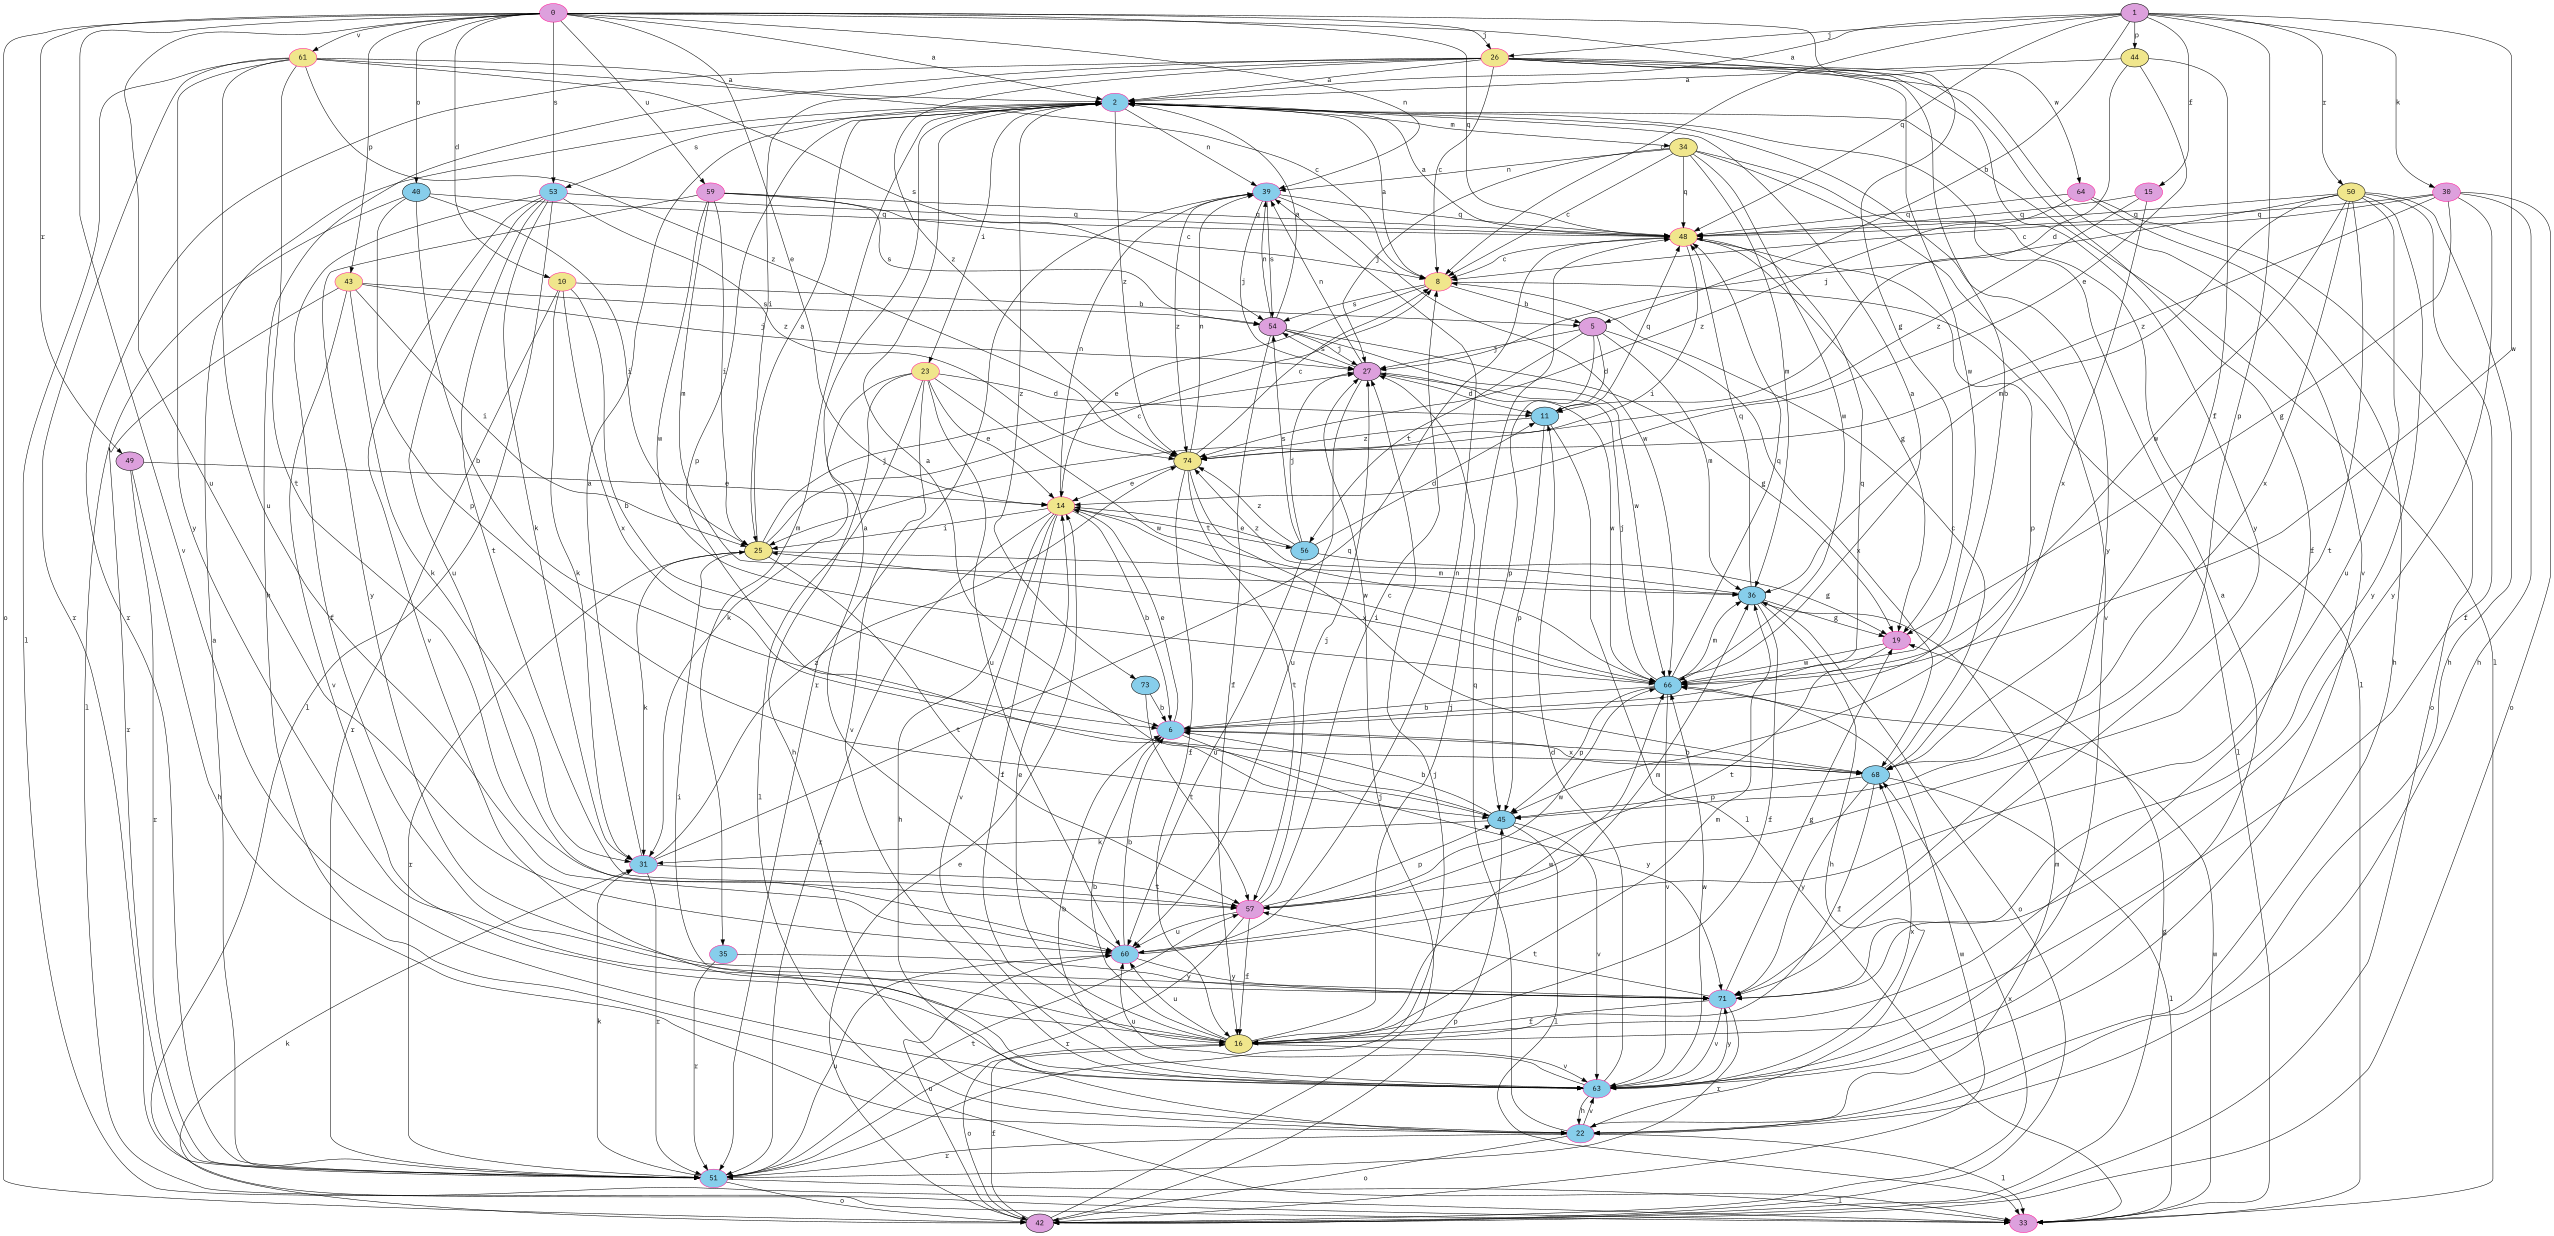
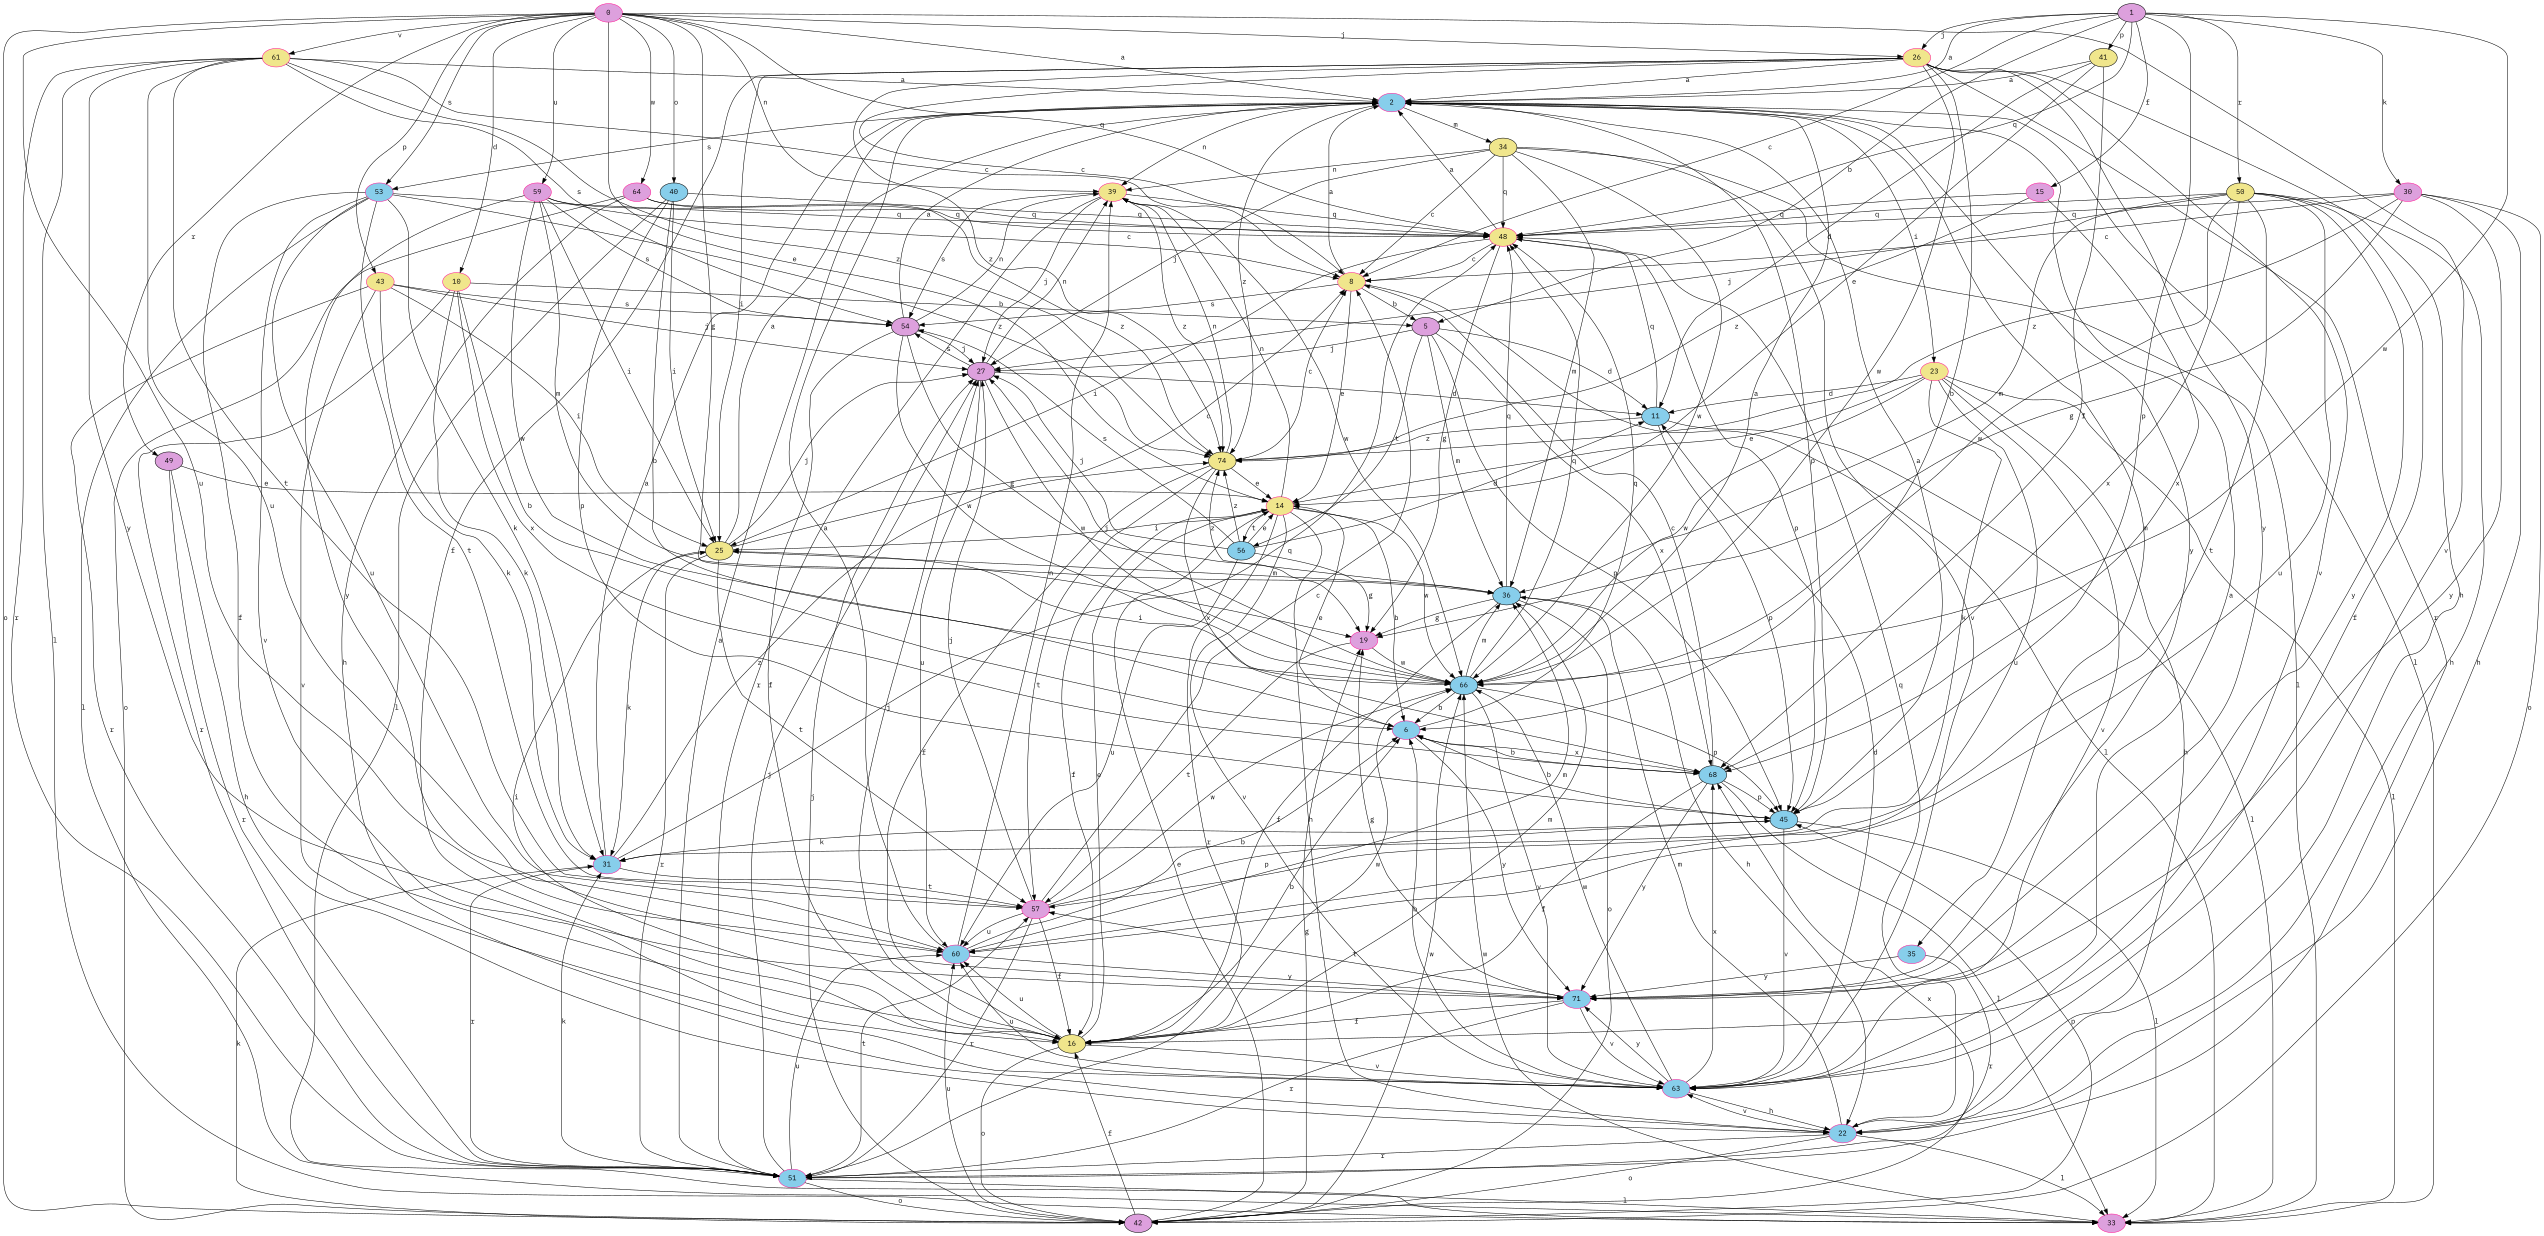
node "44": label "44" -> "41"
node "39": fillcolor skyblue -> khaki
node "73": removed
